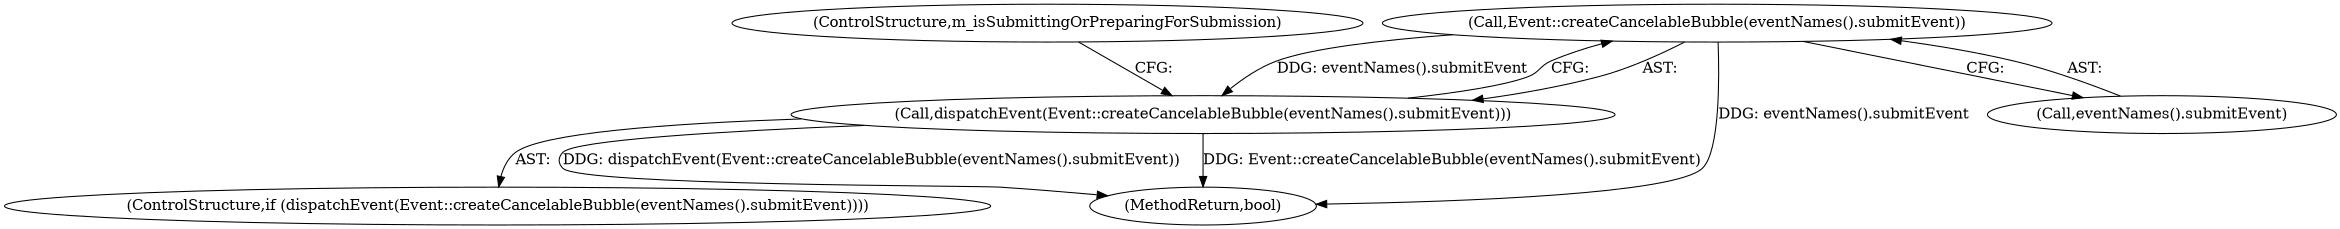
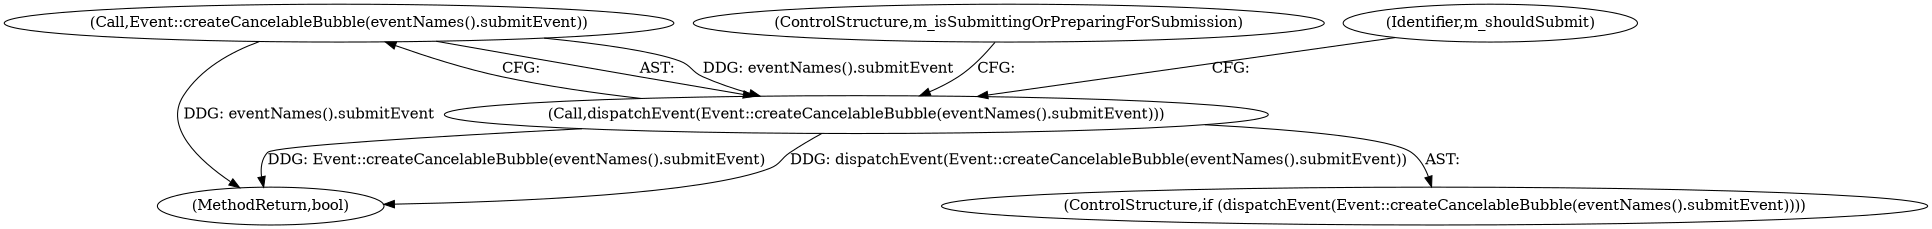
node "(Identifier,m_shouldSubmit)": added
node "(Call,eventNames().submitEvent)": removed
